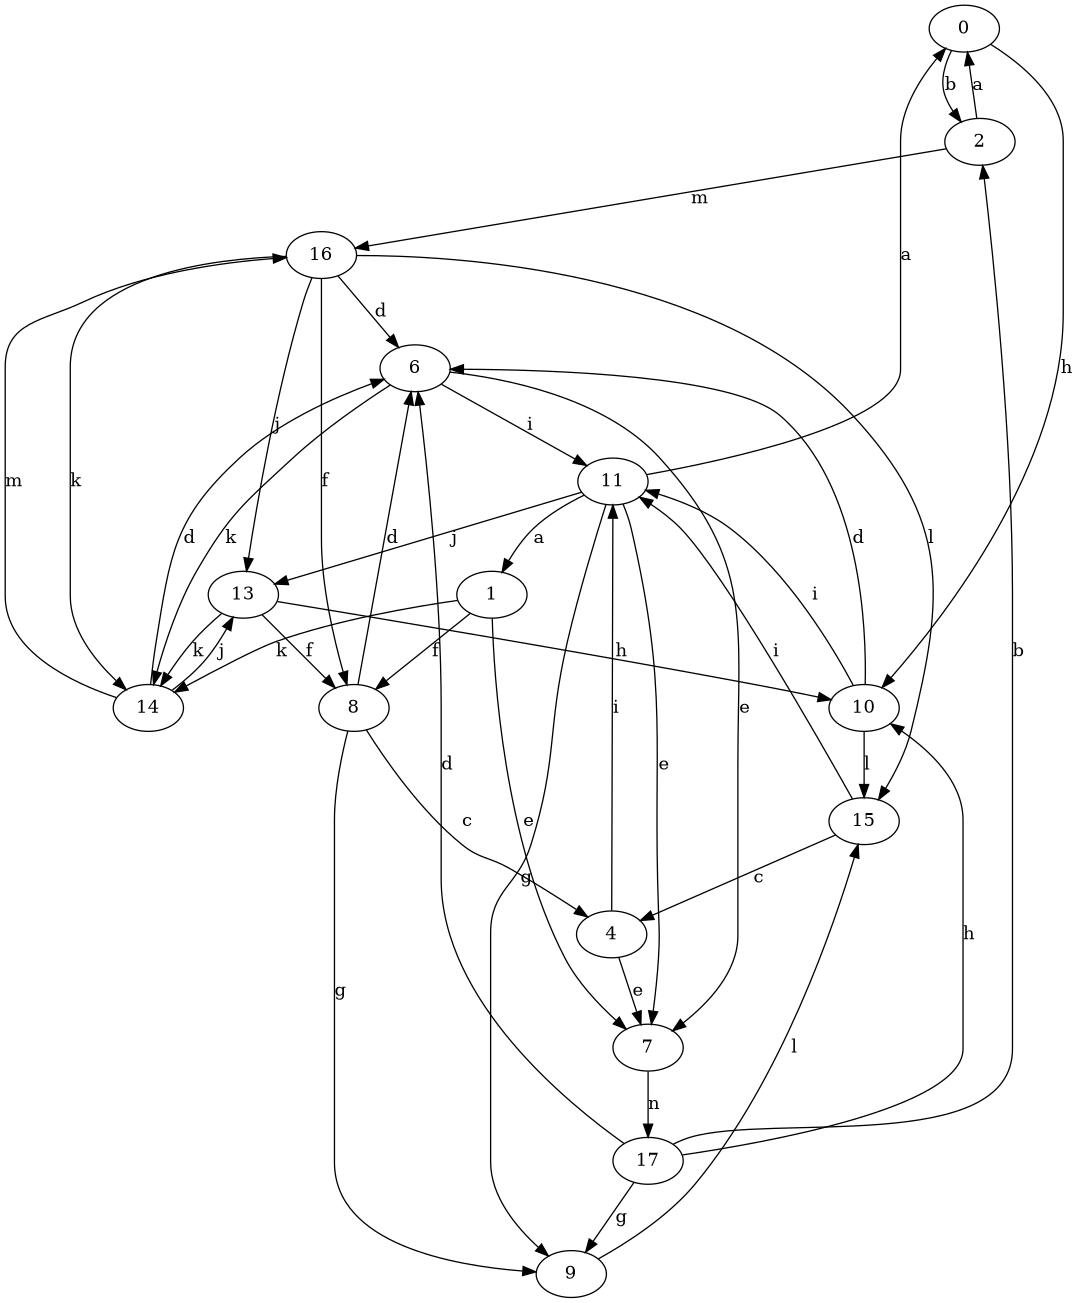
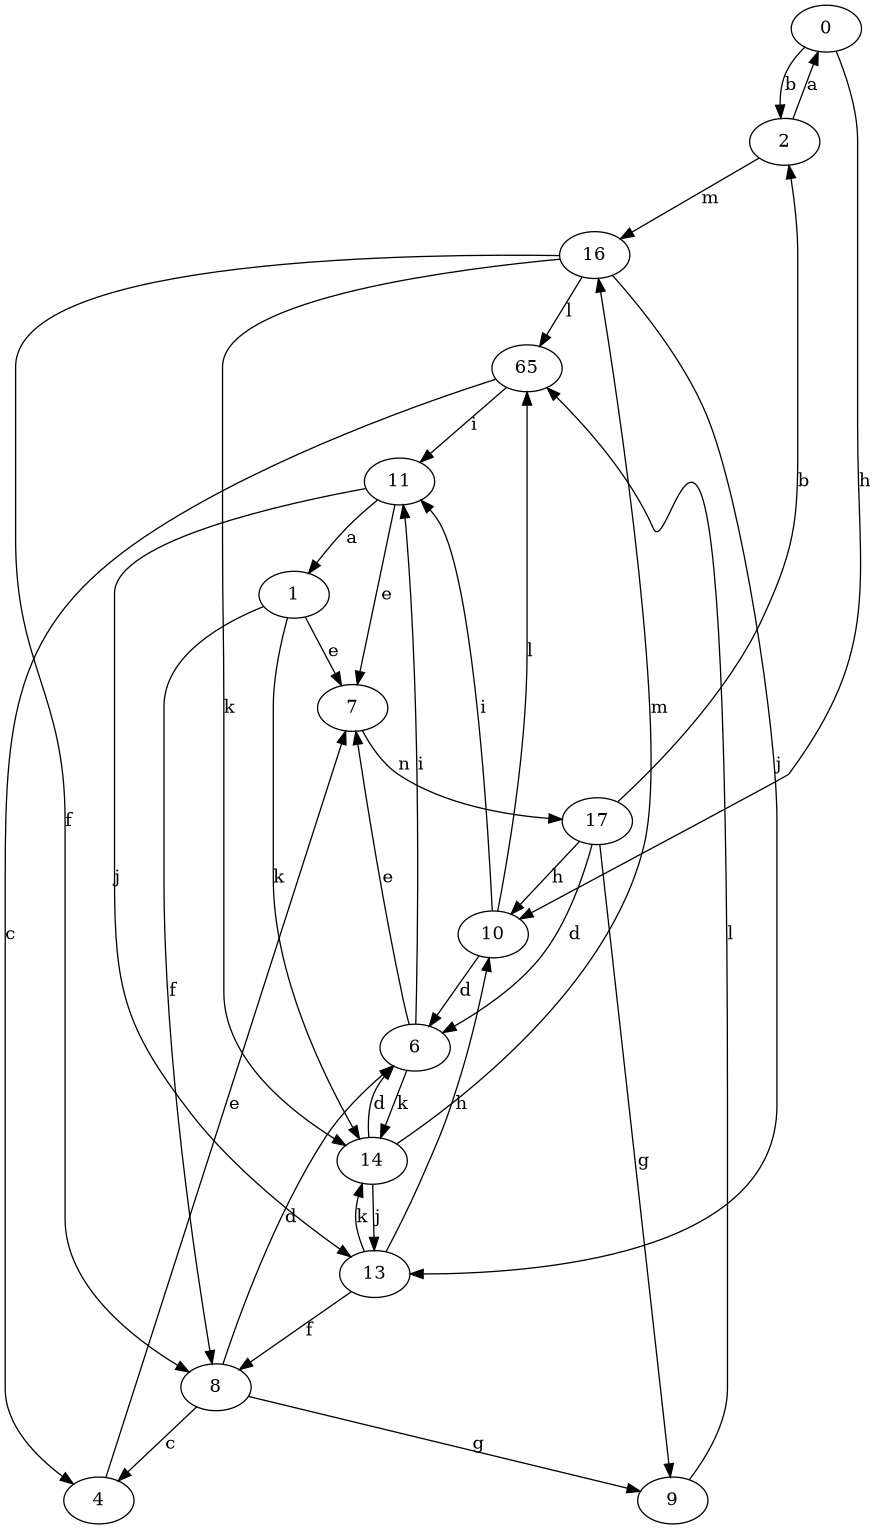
edge "16" -> "6": removed, label "d"
edge "11" -> "0": removed, label "a"
edge "4" -> "11": removed, label "i"
node "15": label "15" -> "65"
edge "11" -> "9": removed, label "g"
